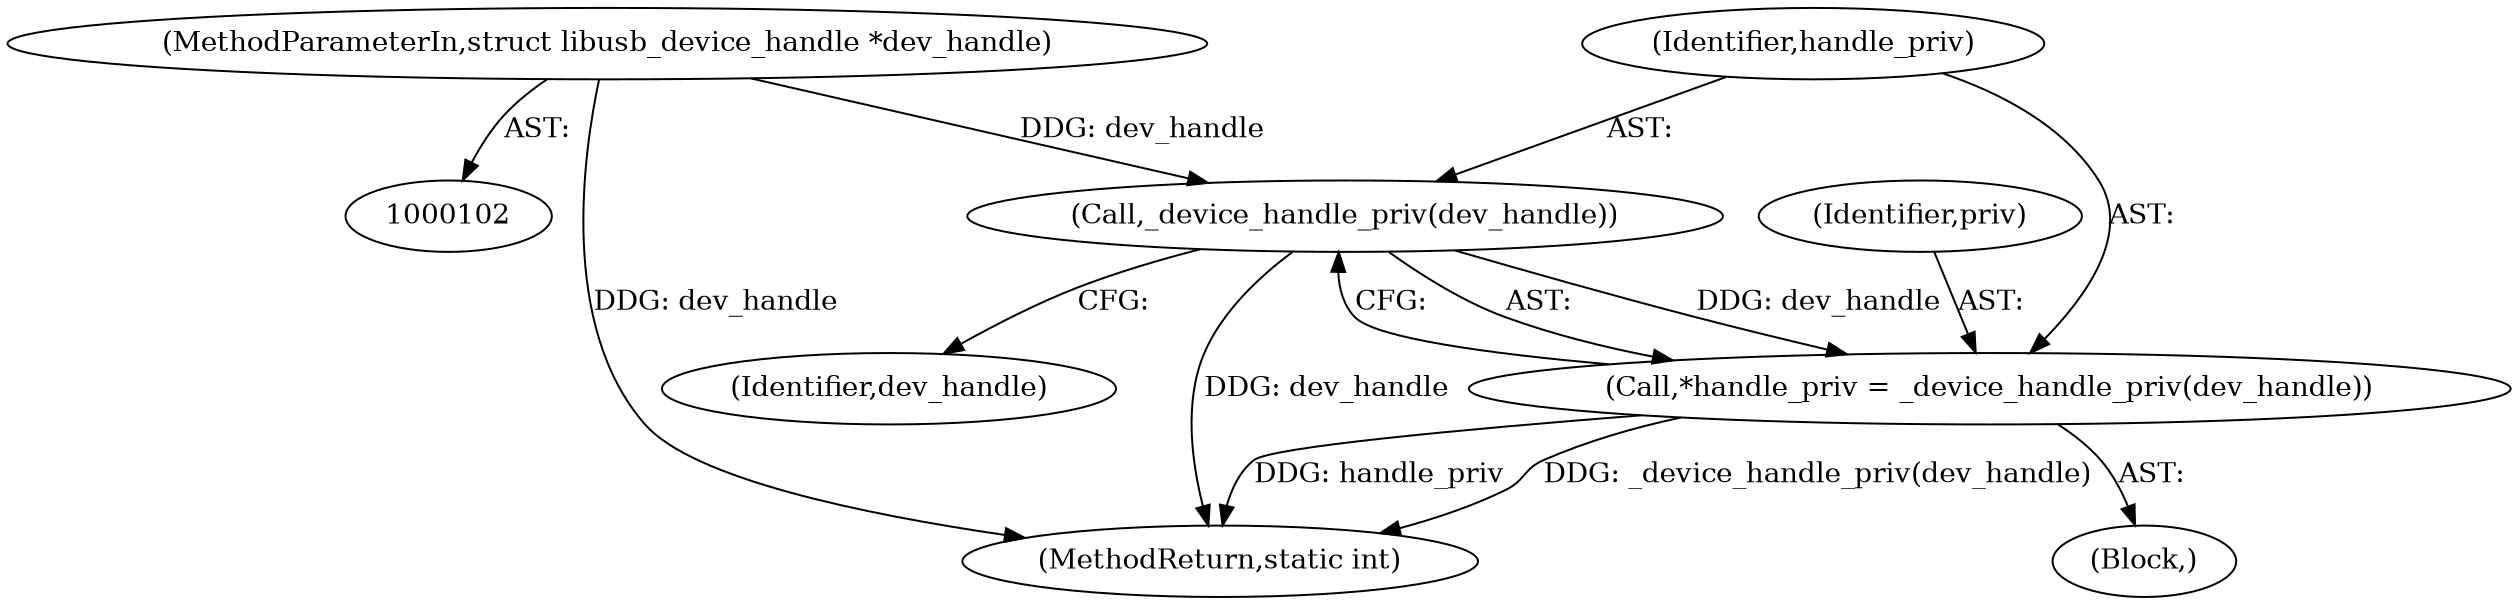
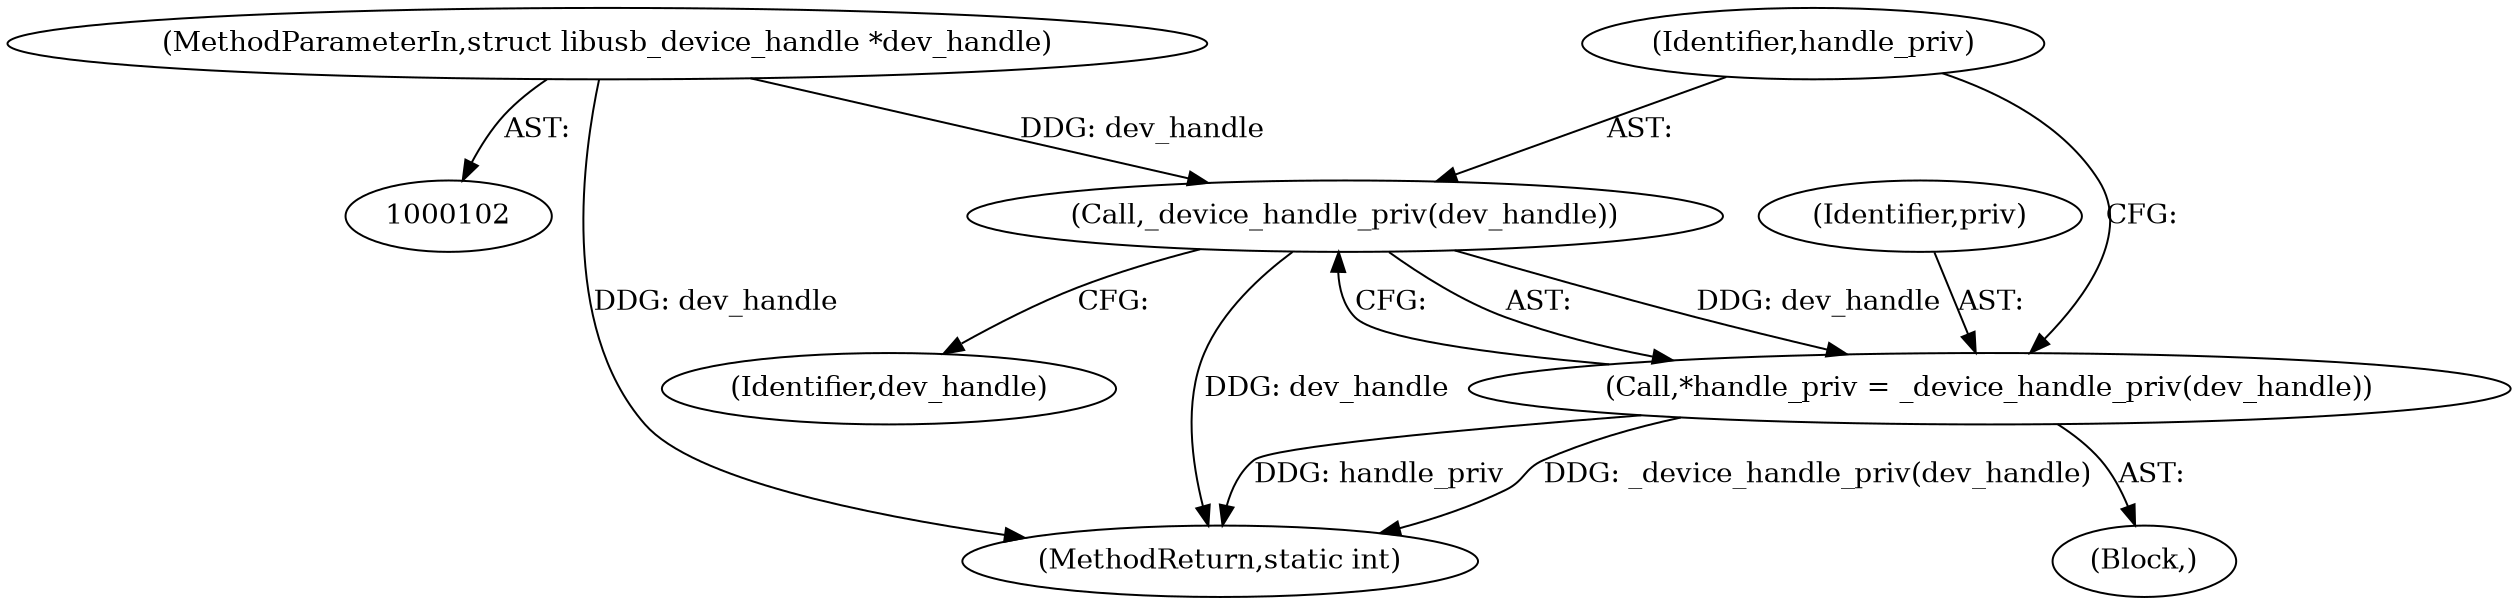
edge "(Identifier,handle_priv)" -> "(Call,*handle_priv = _device_handle_priv(dev_handle))": label "AST: " -> "CFG: "
